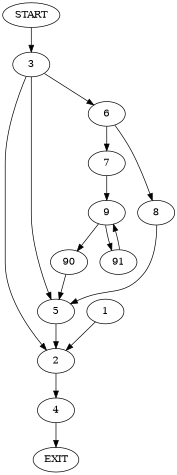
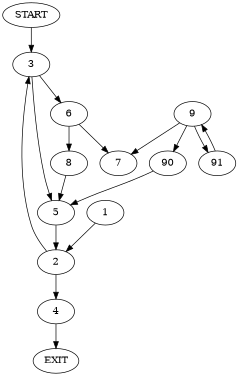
edge "7" -> "9": reversed
edge "3" -> "2": reversed
